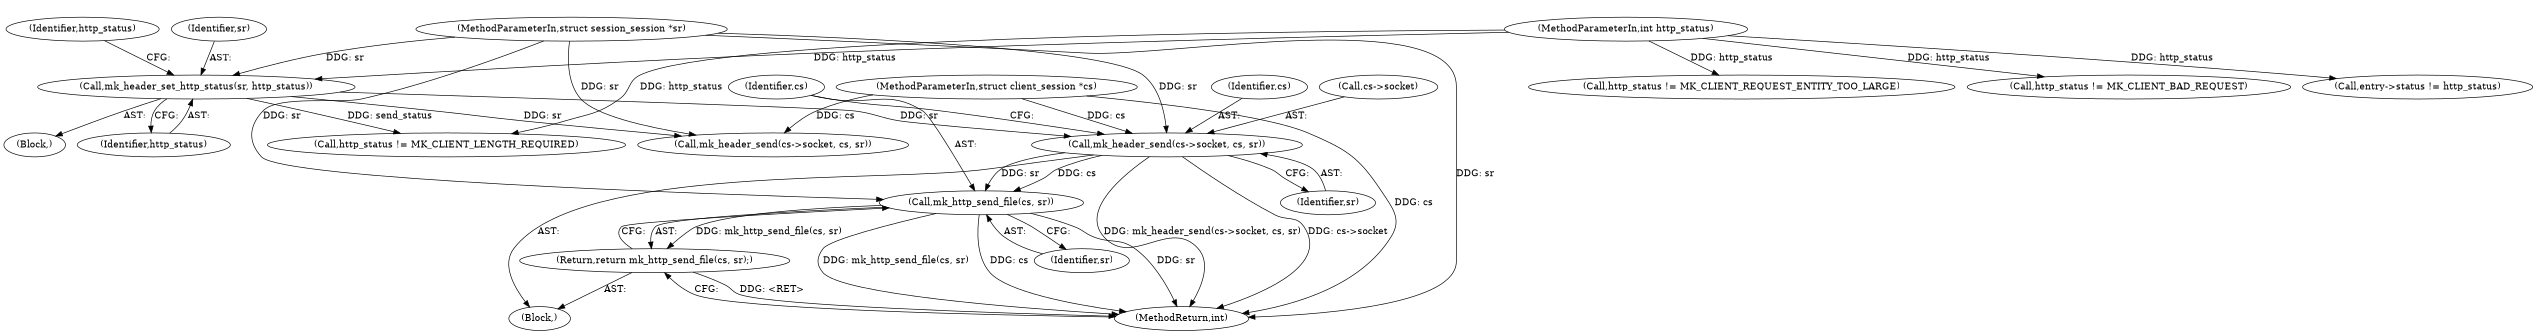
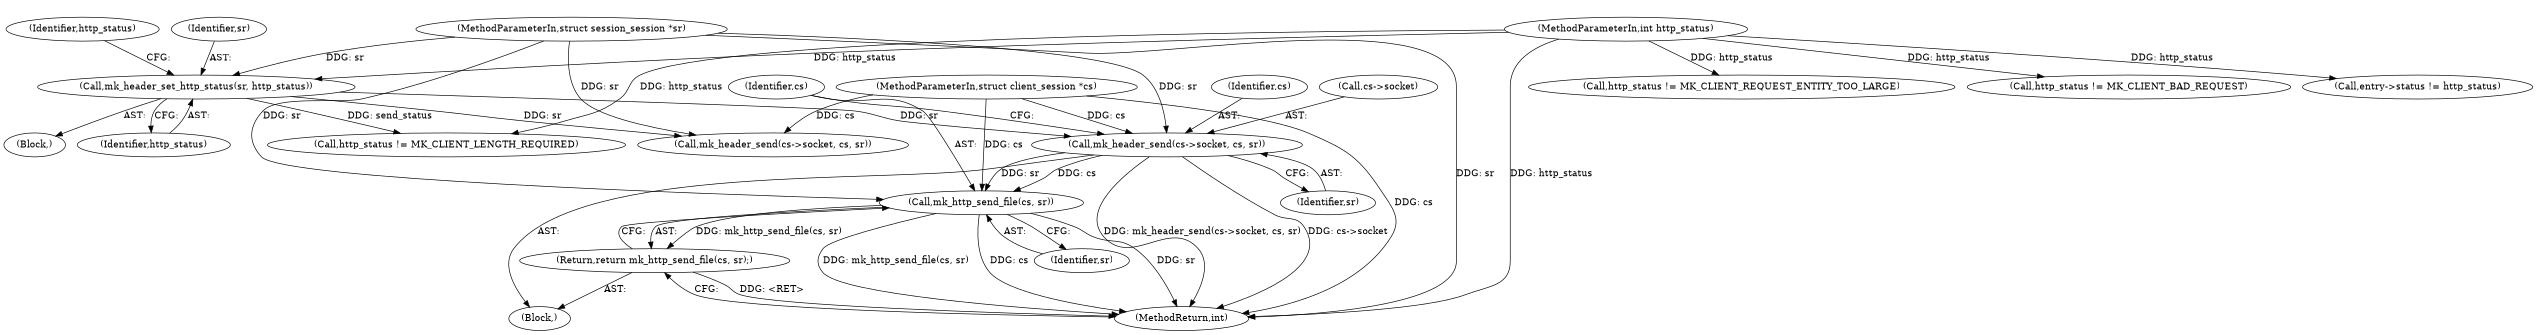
edge "(MethodParameterIn,struct client_session *cs)" -> "(Call,mk_http_send_file(cs, sr))": added, label "DDG: cs"
edge "(MethodParameterIn,int http_status)" -> "(MethodReturn,int)": added, label "DDG: http_status"
